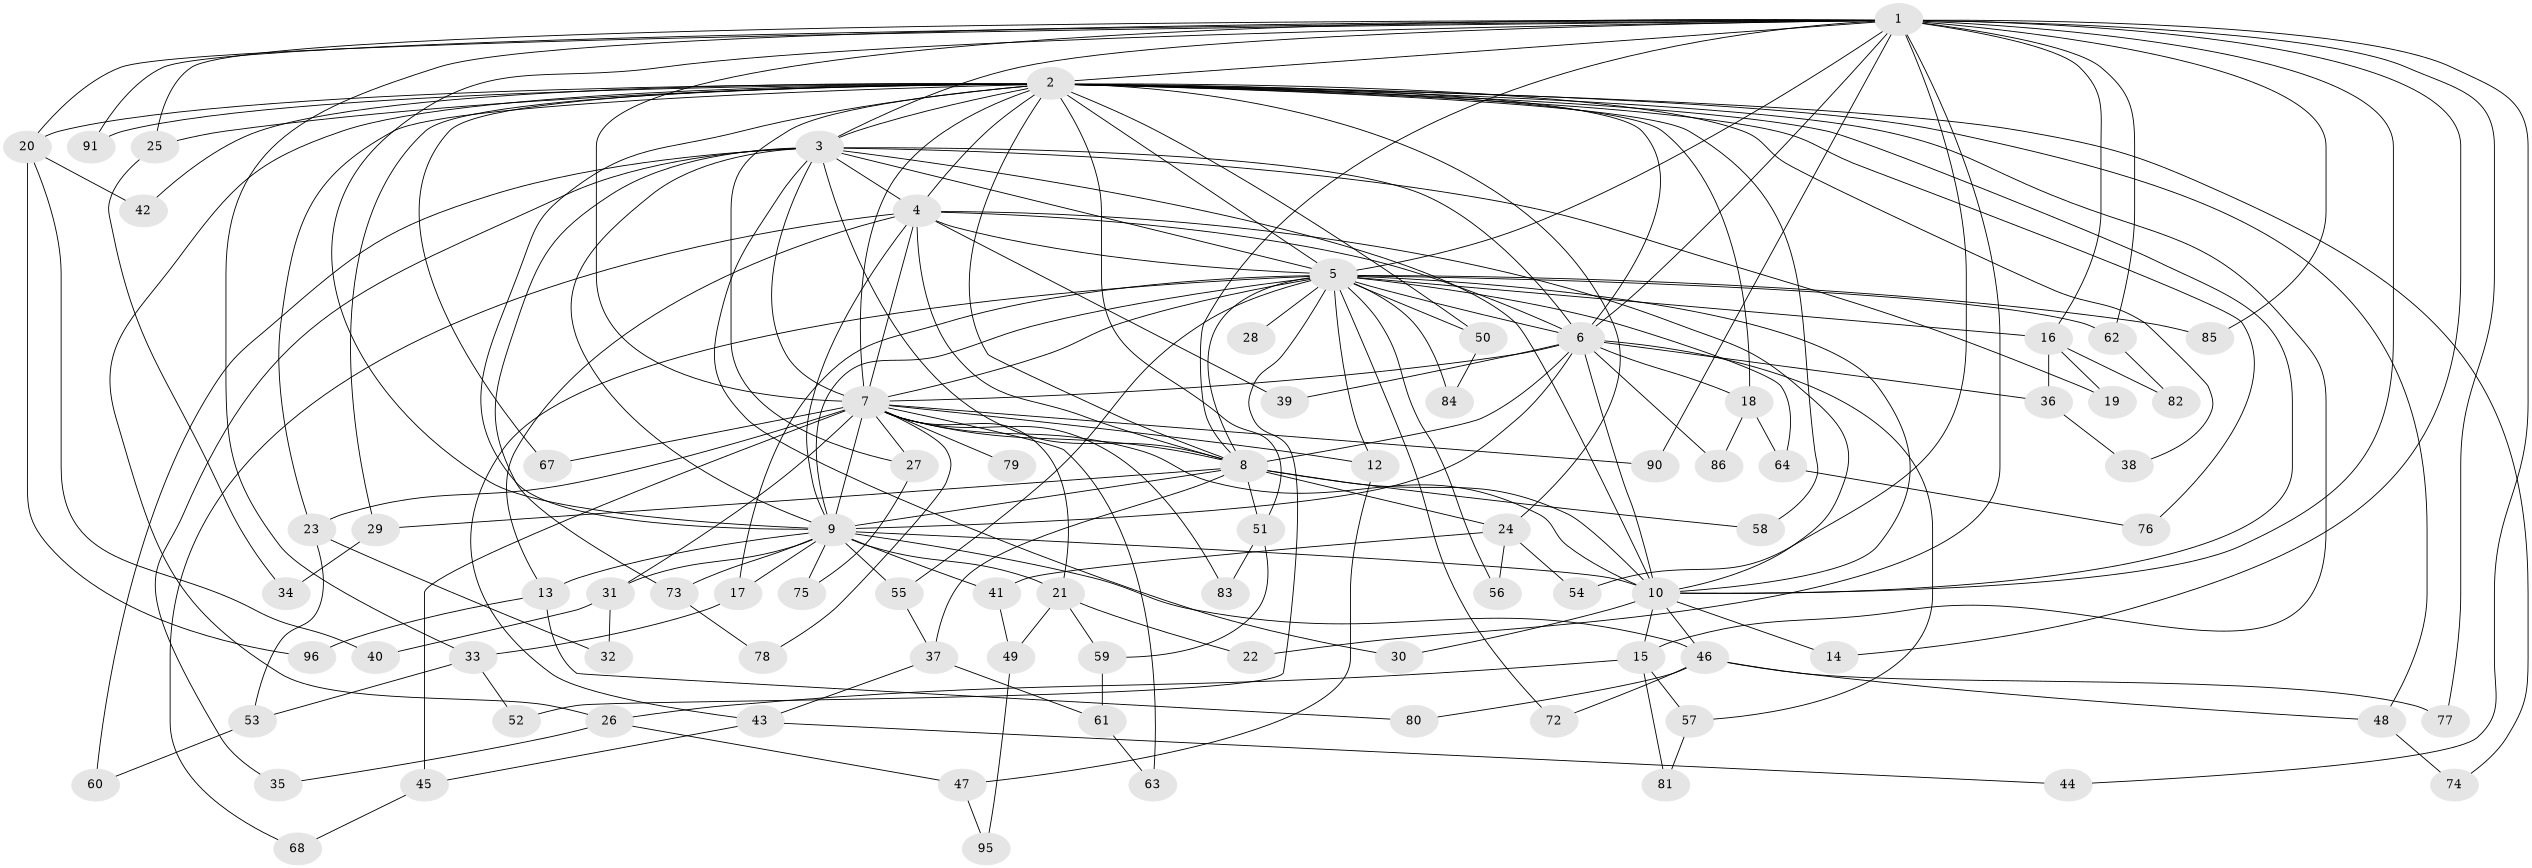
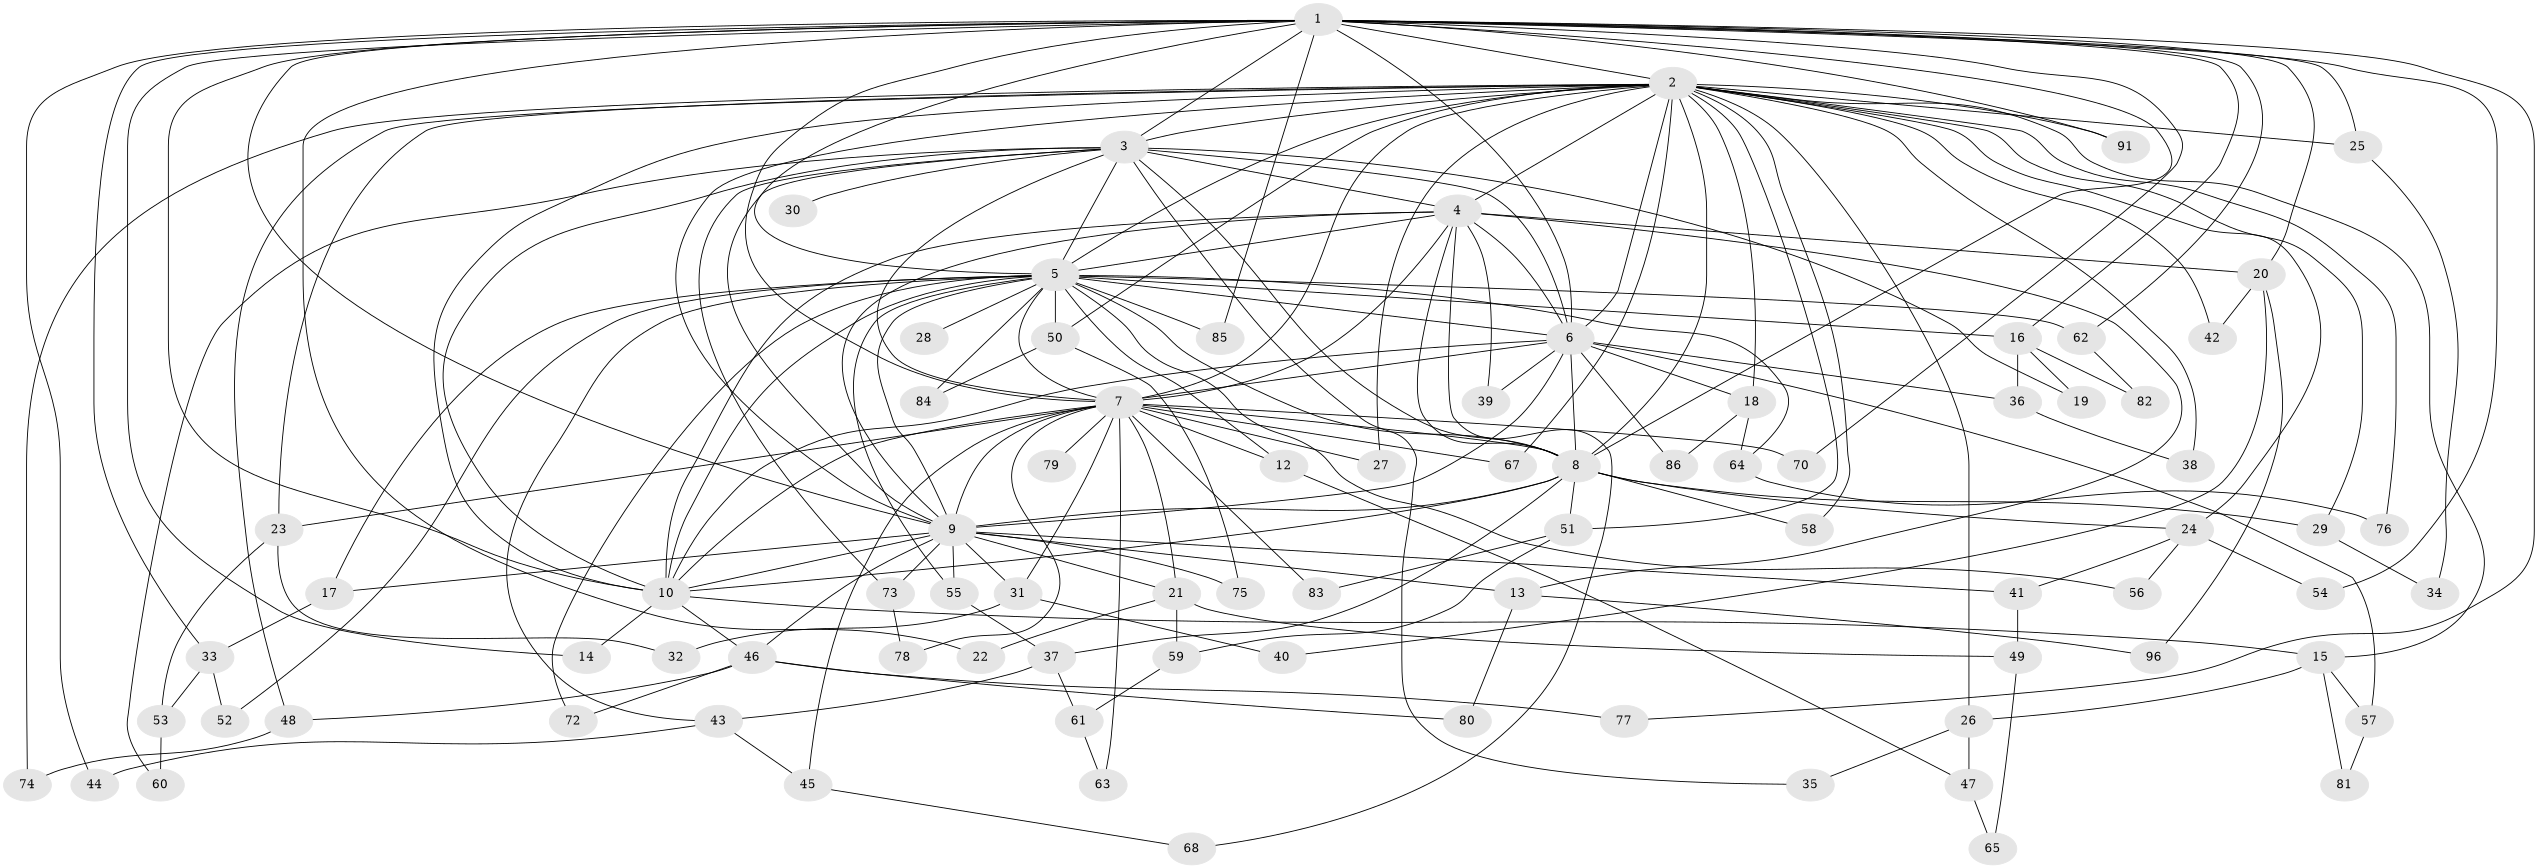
edge "2" -- "20": now "4" -- "20"
node "90": label "90" -> "70"
edge "27" -- "75": now "50" -- "75"
edge "10" -- "30": removed
node "95": label "95" -> "65"
